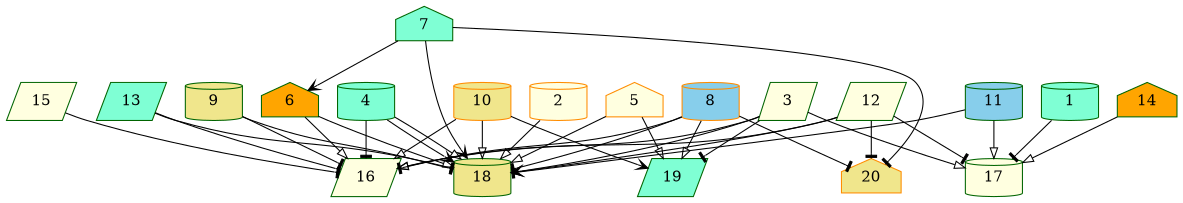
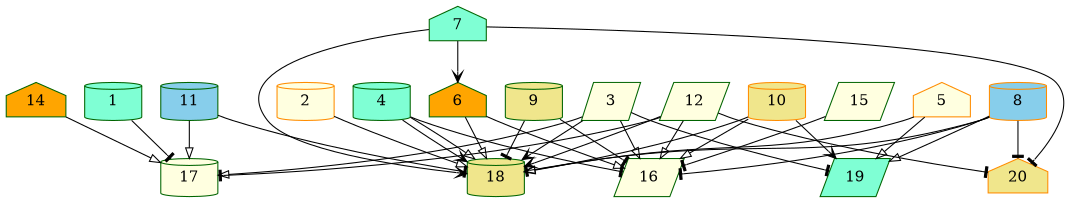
node "13": removed
